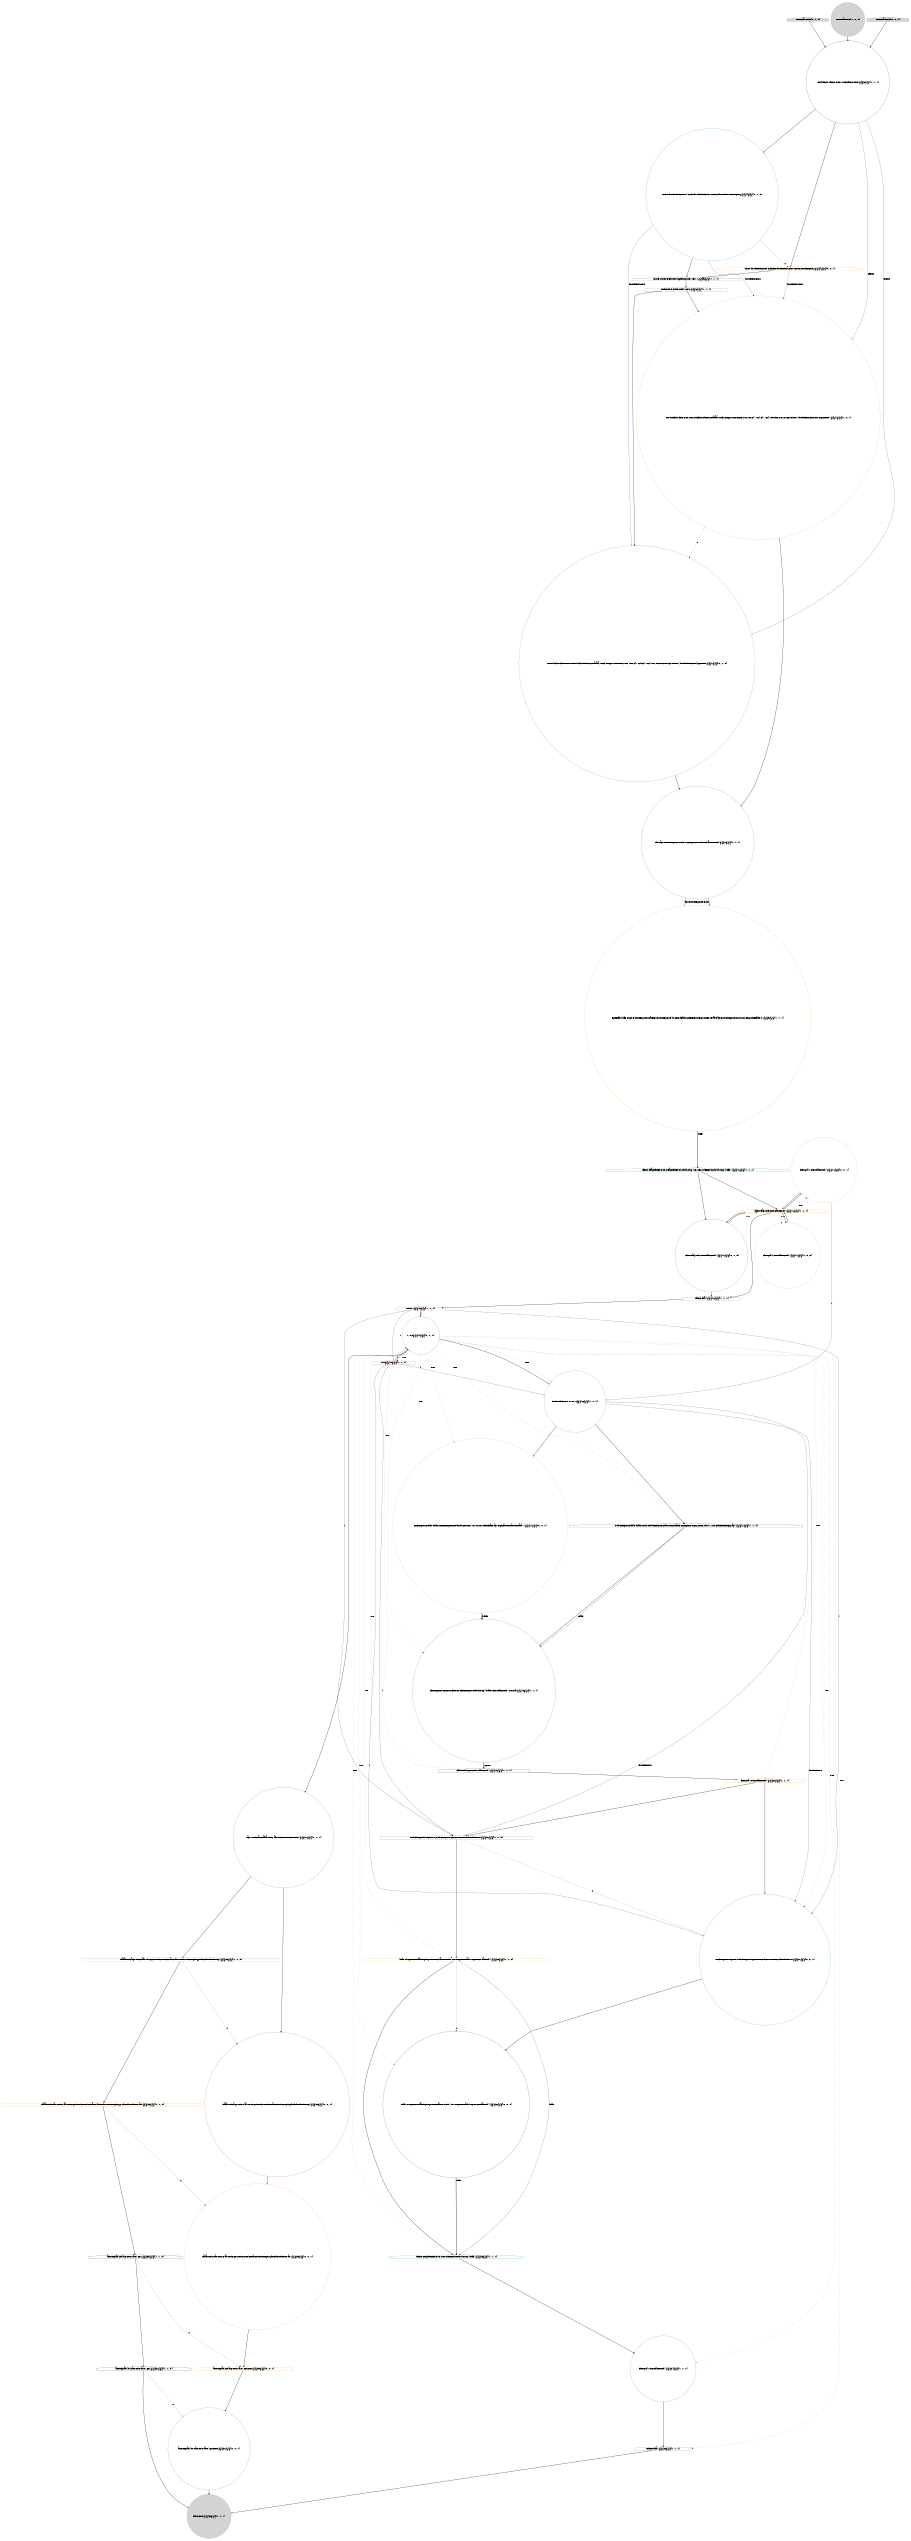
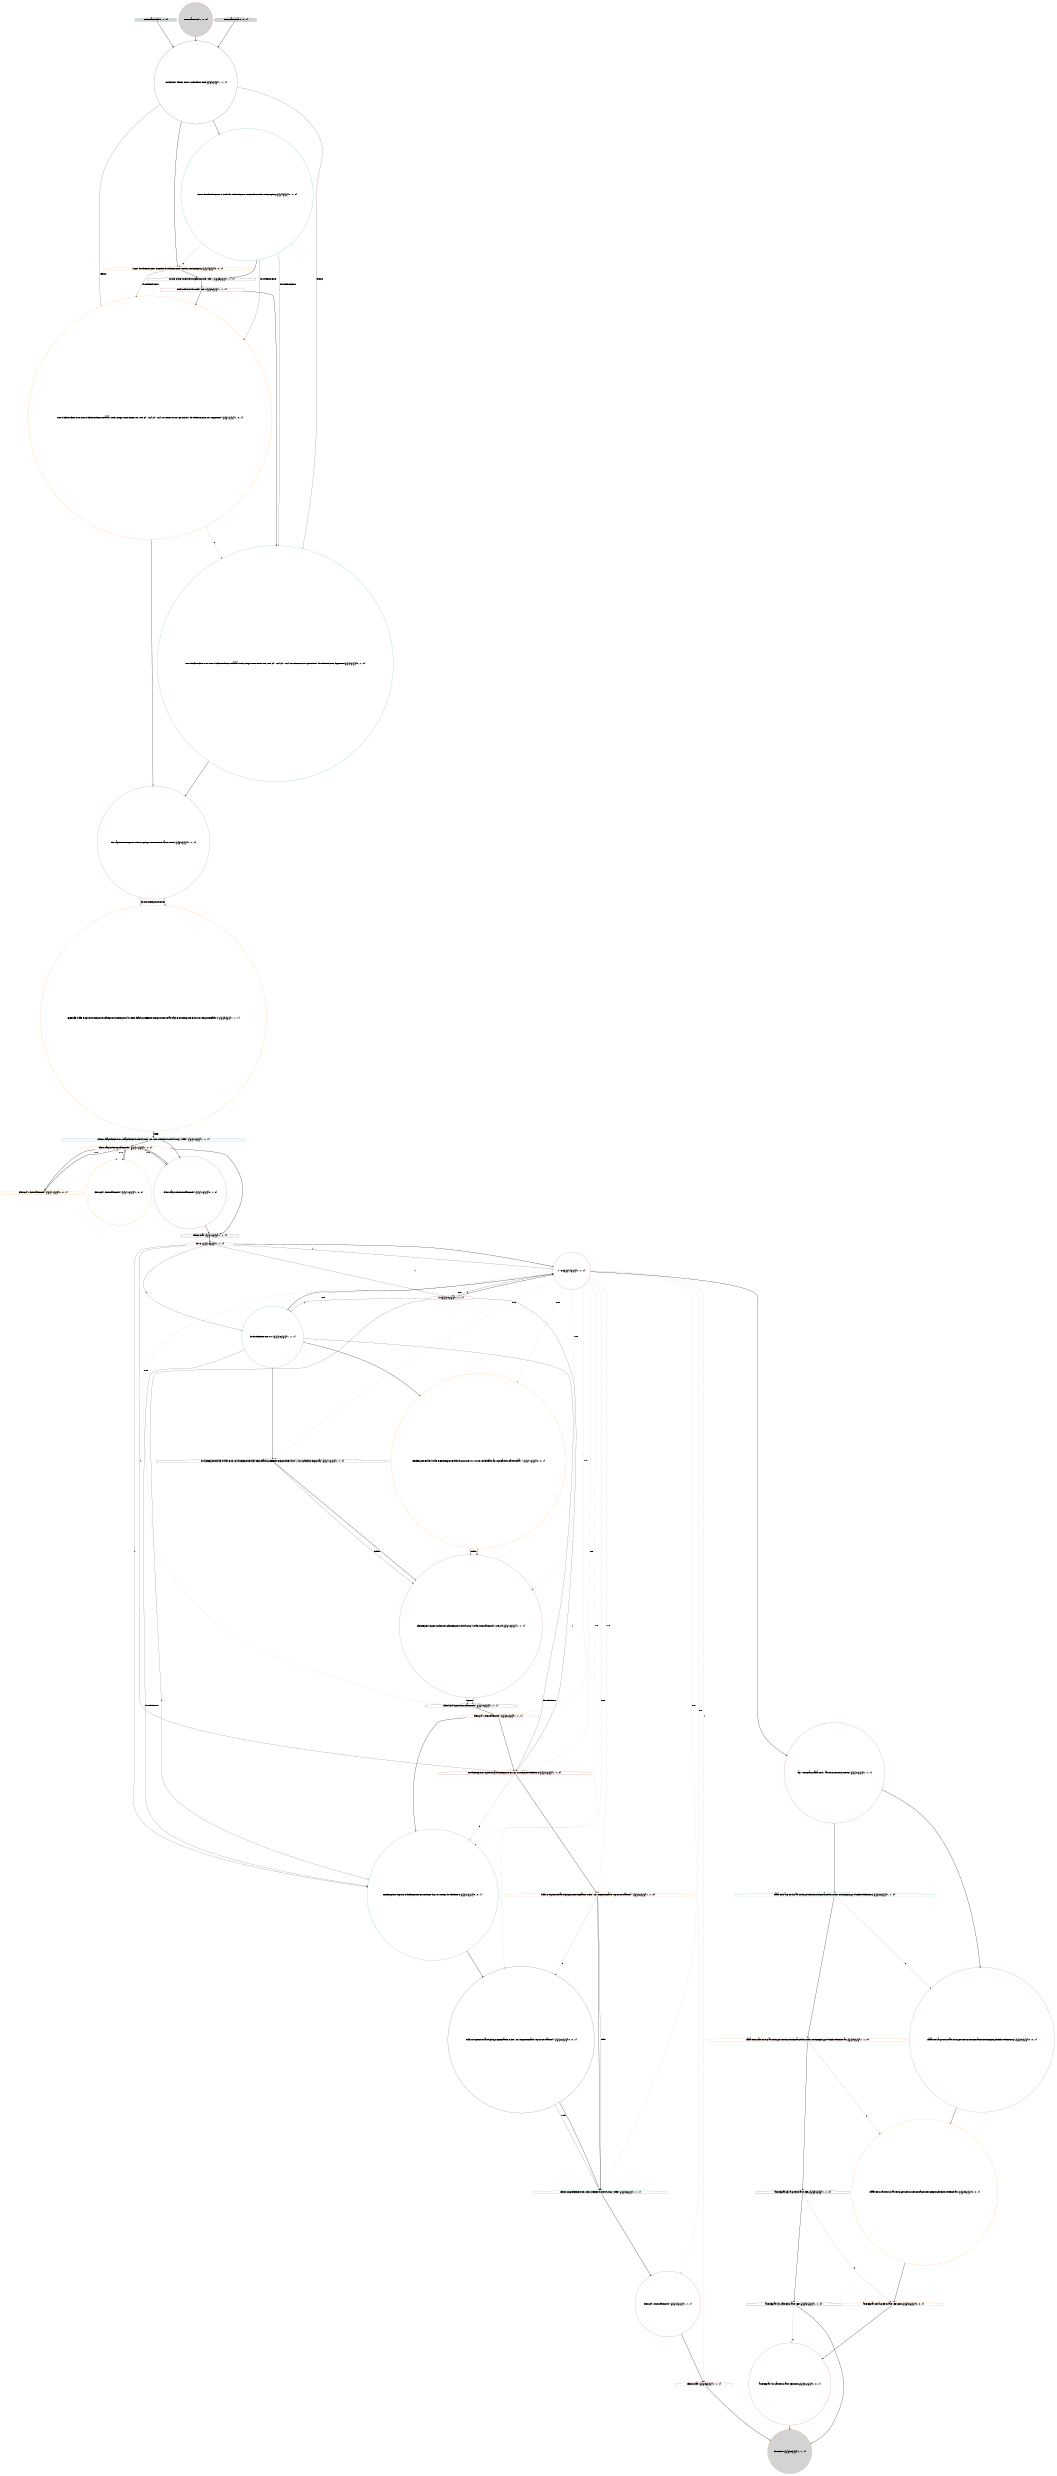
node "client.poll(1,time.milliseconds())@@@11@@@['0', '0', '1']": shape circle -> house
edge "client.poll(1,time.milliseconds())@@@11@@@['0', '0', '1']" -> "int throttleTimeMs = 100 * i@@@16@@@['1', '1', '1']": now "int i = 1@@@13@@@['1', '1', '1']" -> "int throttleTimeMs = 100 * i@@@16@@@['1', '1', '1']"
edge "i <= 3@@@14@@@['1', '1', '1']" -> "selector.clear()@@@25@@@['1', '1', '1']": label "true" -> "i"
